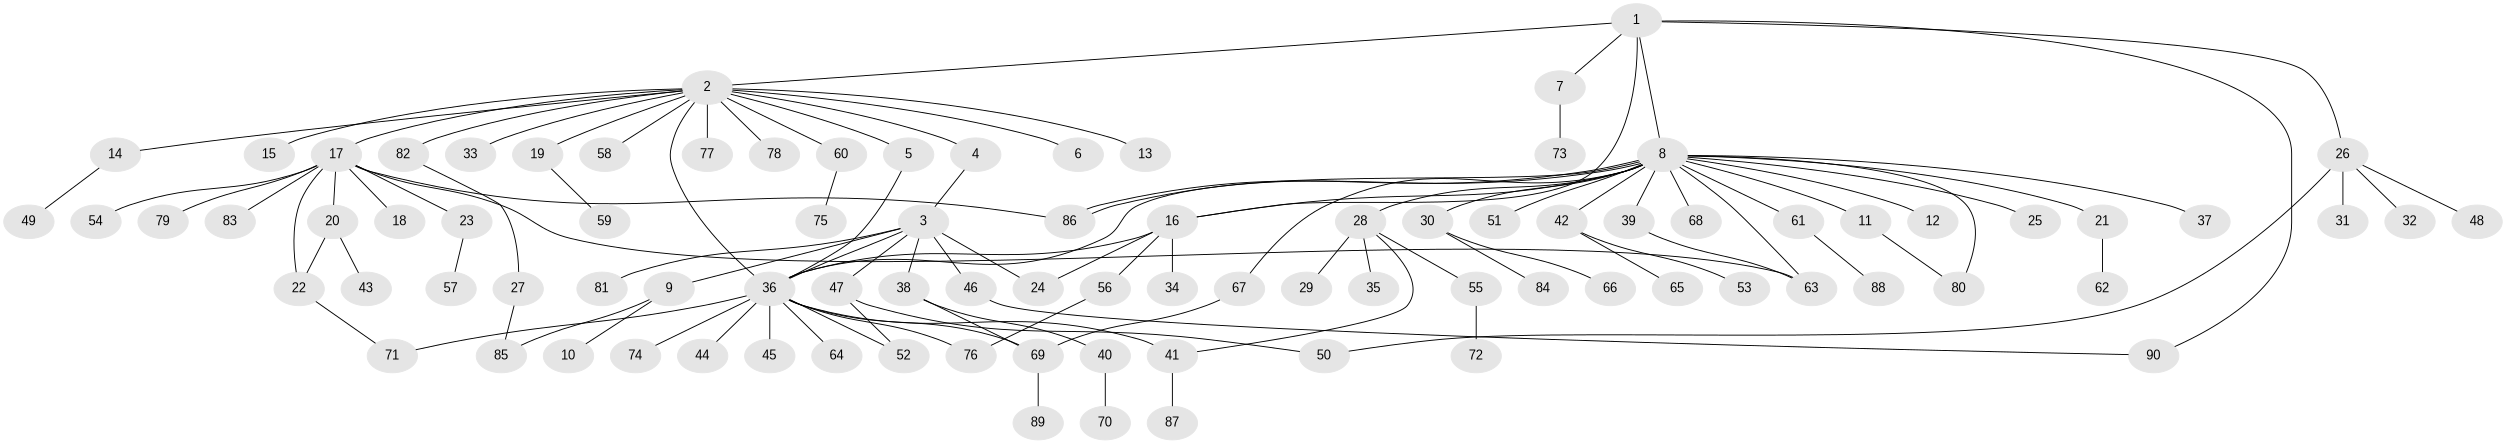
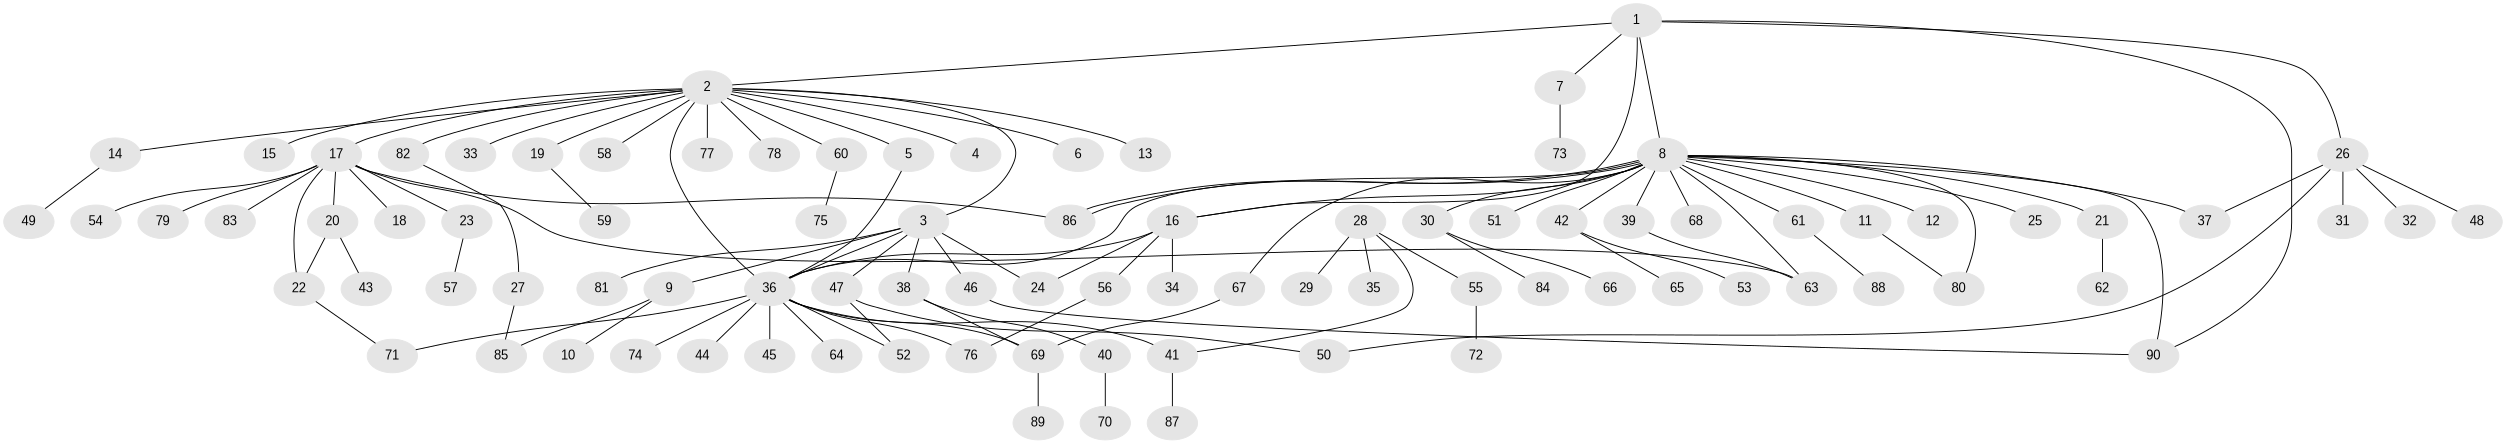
edge "8" -- "28": now "8" -- "90"
edge "4" -- "3": now "2" -- "3"
edge "26" -- "37": added
